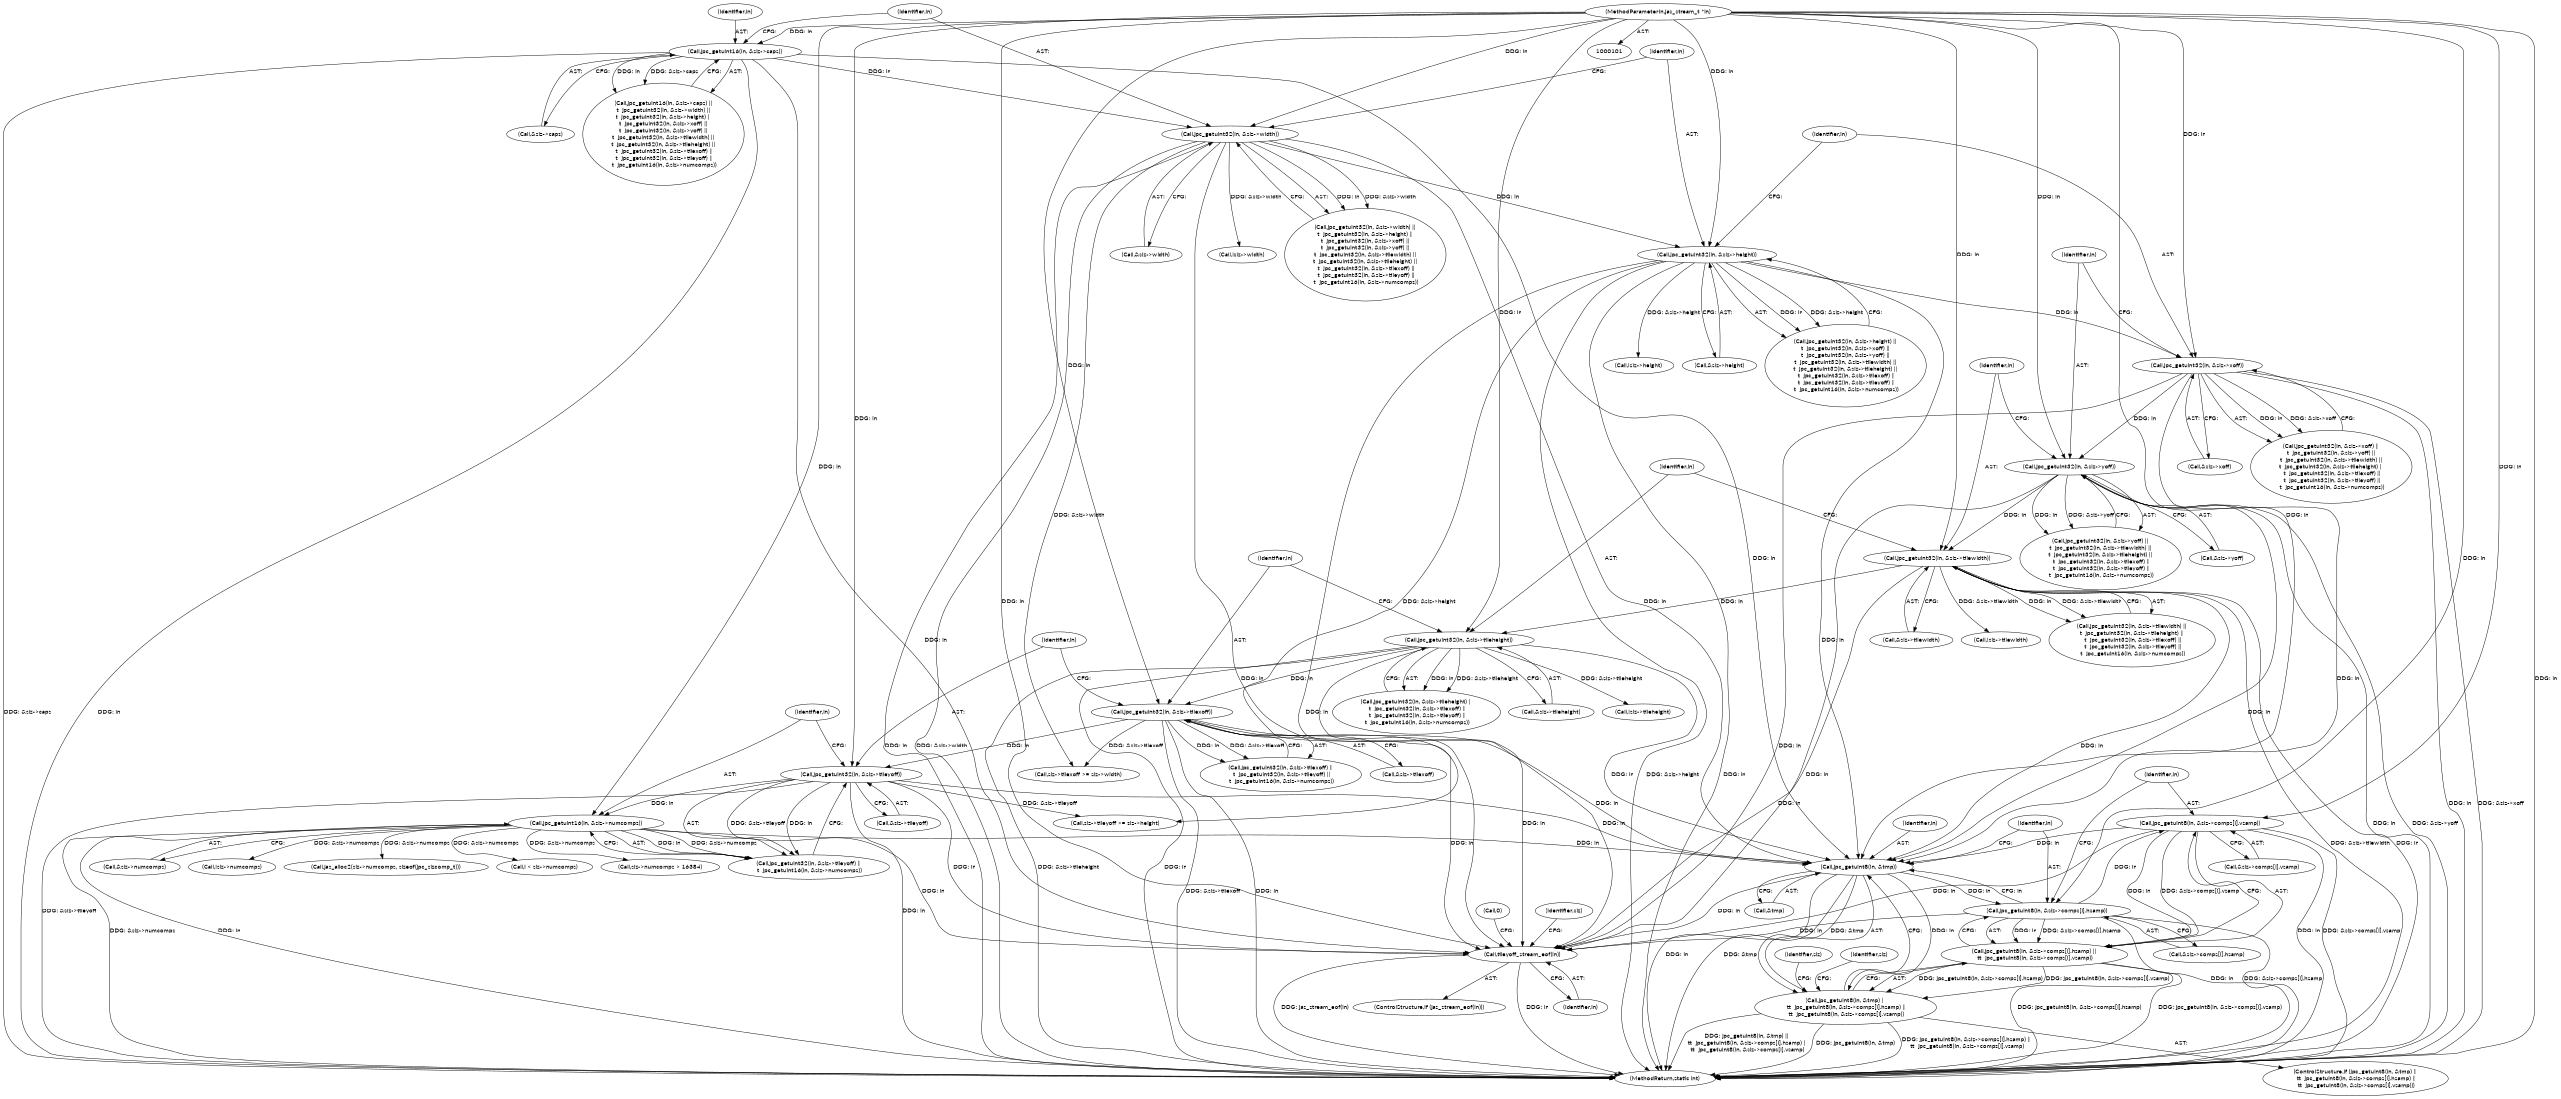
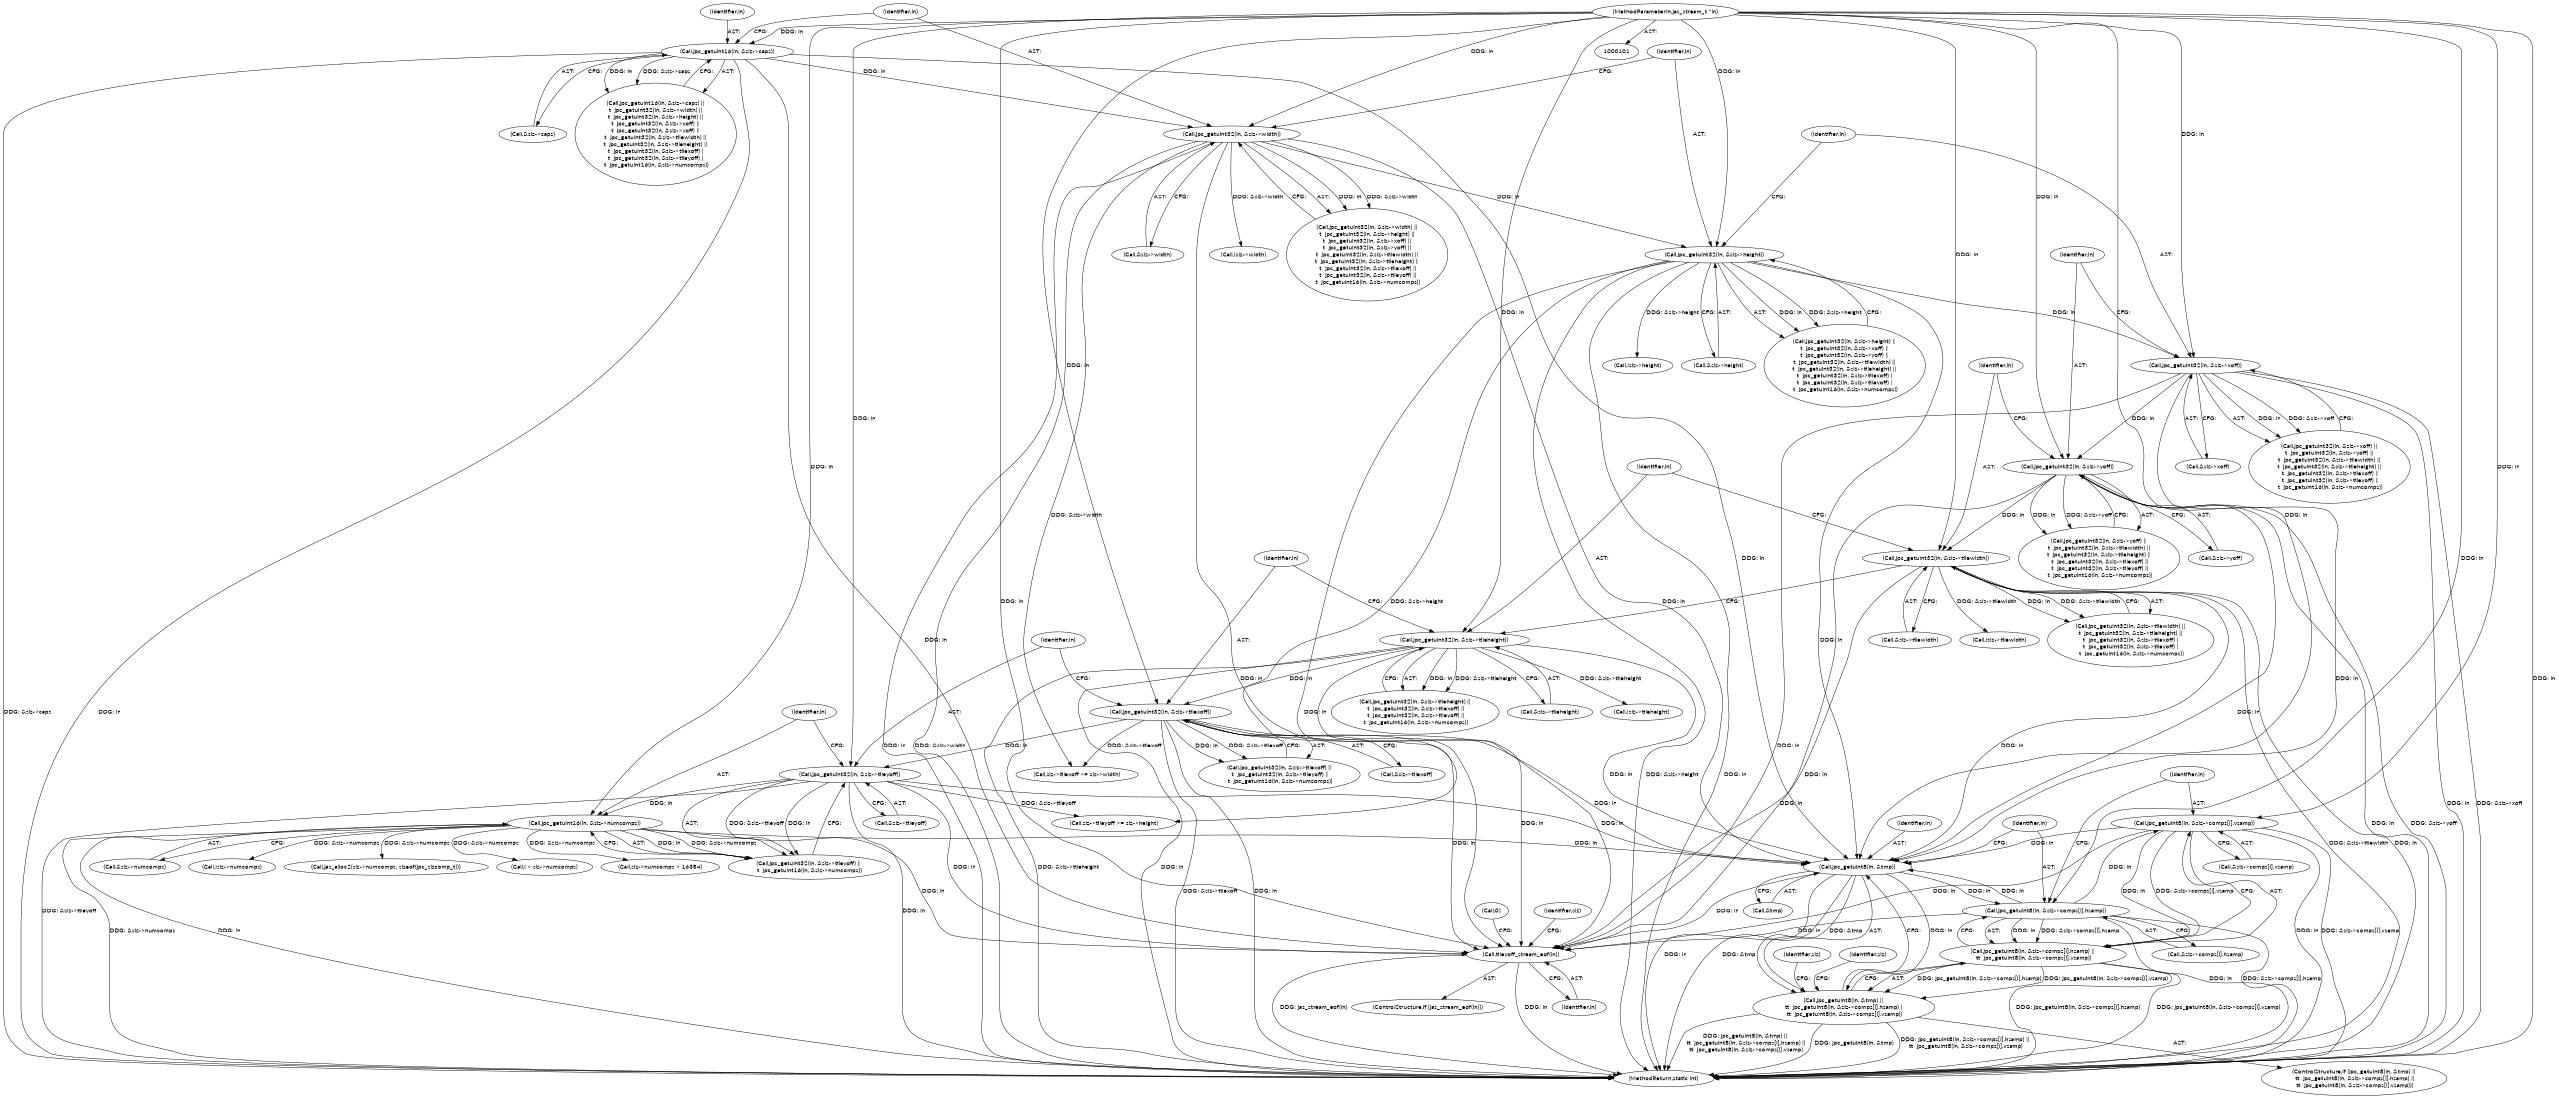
edge "(Call,jpc_getuint32(in, &siz->tilewidth))" -> "(Call,jpc_getuint32(in, &siz->tileheight))": label "DDG: in" -> "CFG: "
edge "(Call,jpc_getuint8(in, &siz->comps[i].hsamp))" -> "(Call,jpc_getuint8(in, &tmp))": label "CFG: in" -> "DDG: in"
